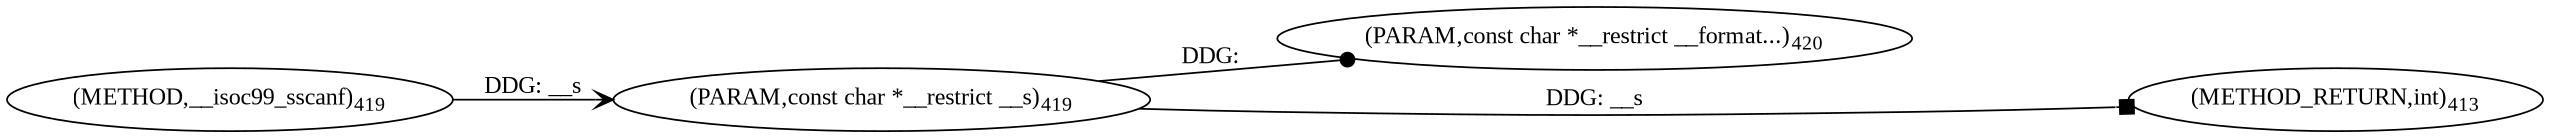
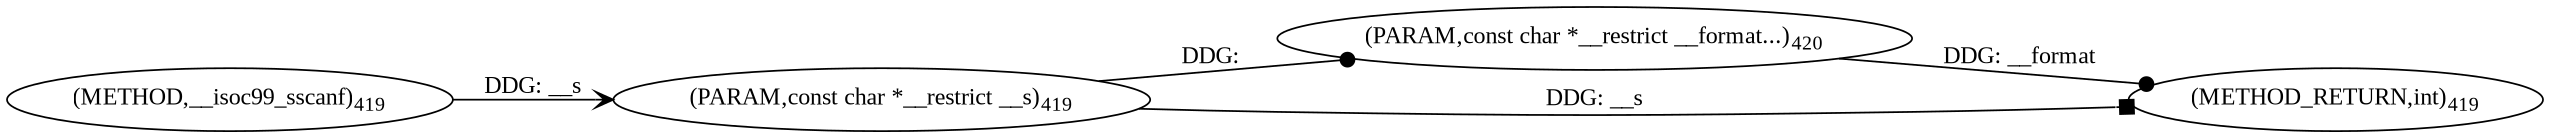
edge "(PARAM,const char *__restrict __format...)" -> "(METHOD_RETURN,int)": added, label "DDG: __format"
node "(METHOD_RETURN,int)": text "413" -> "419"
